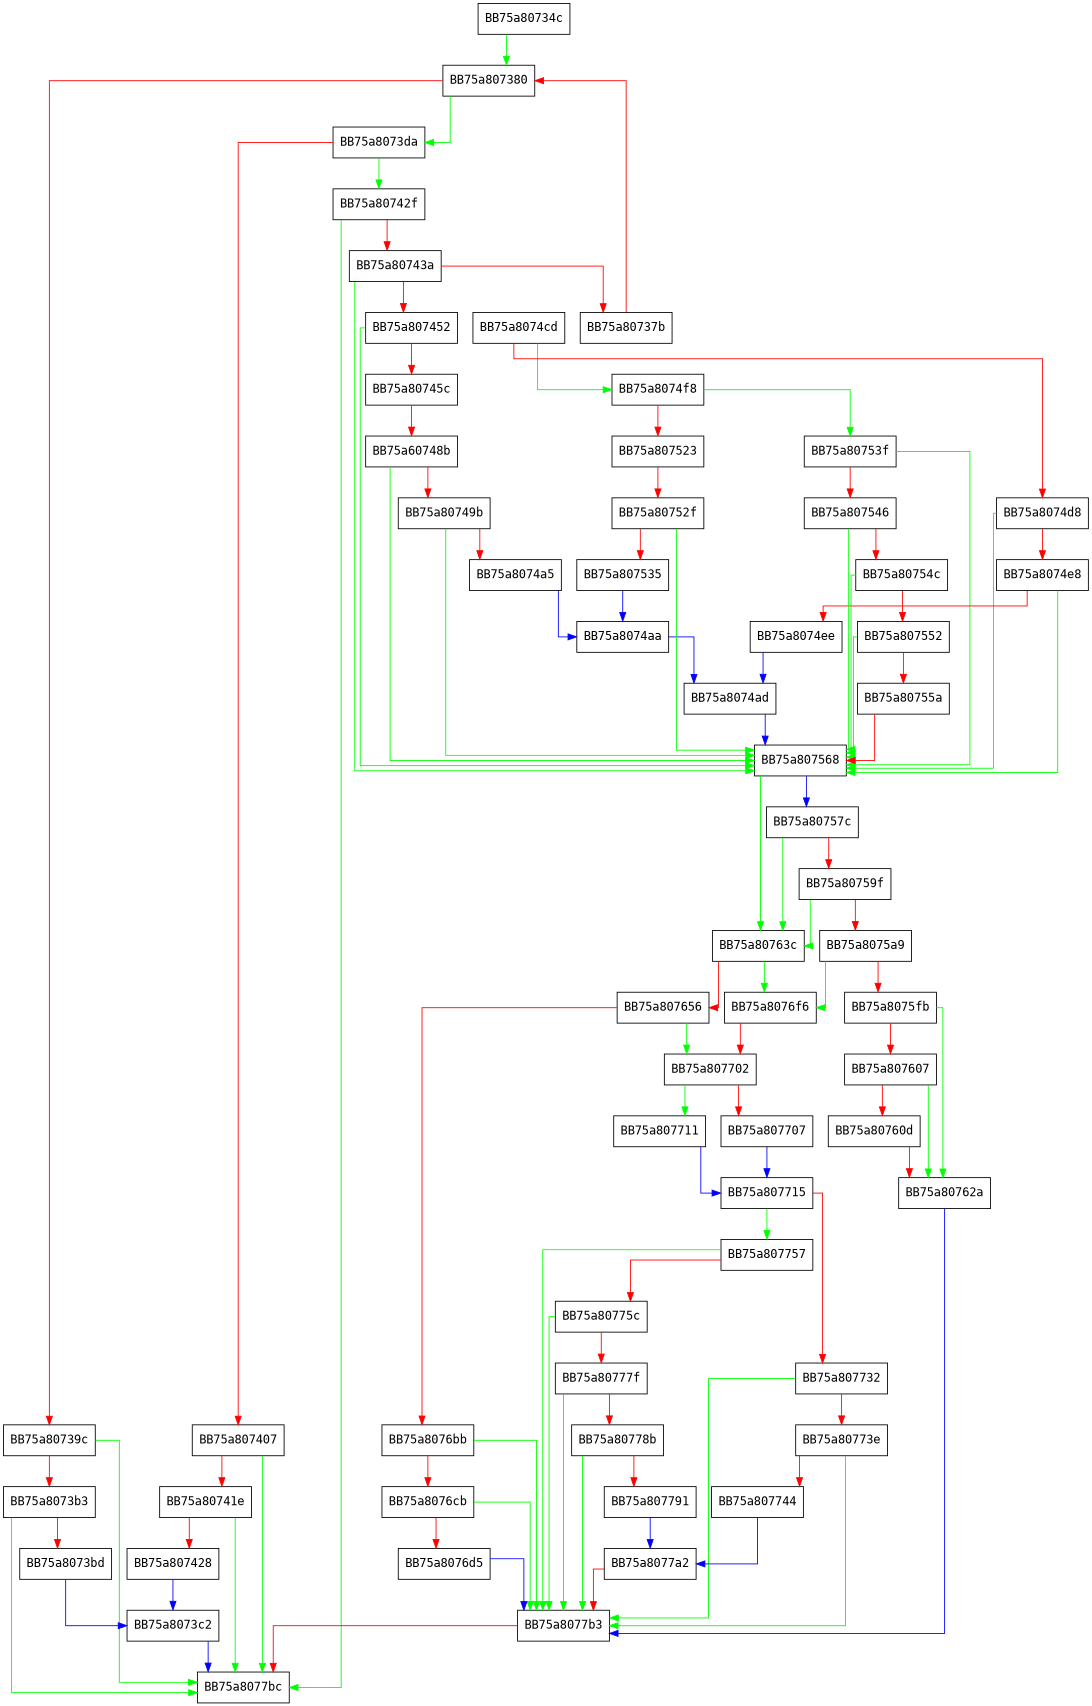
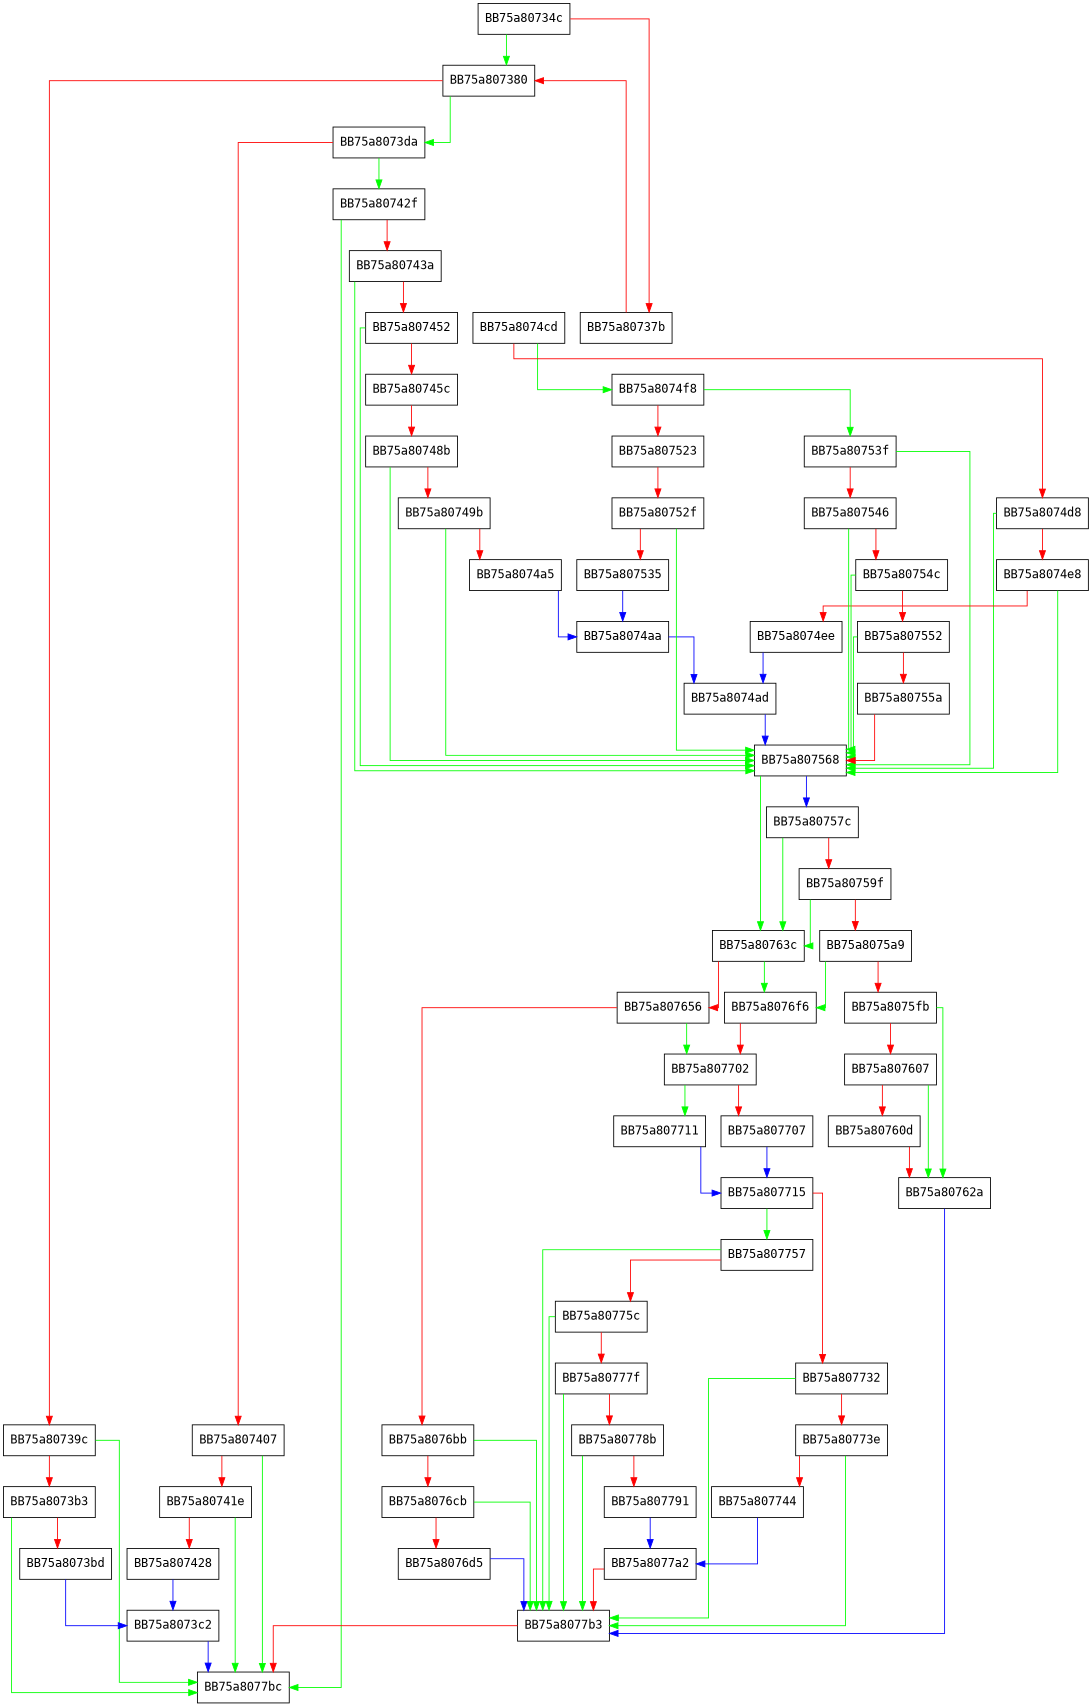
edge "BB75a80743a" -> "BB75a80737b": now "BB75a80734c" -> "BB75a80737b"
node "BB75a60748b": label "BB75a60748b" -> "BB75a80748b"
